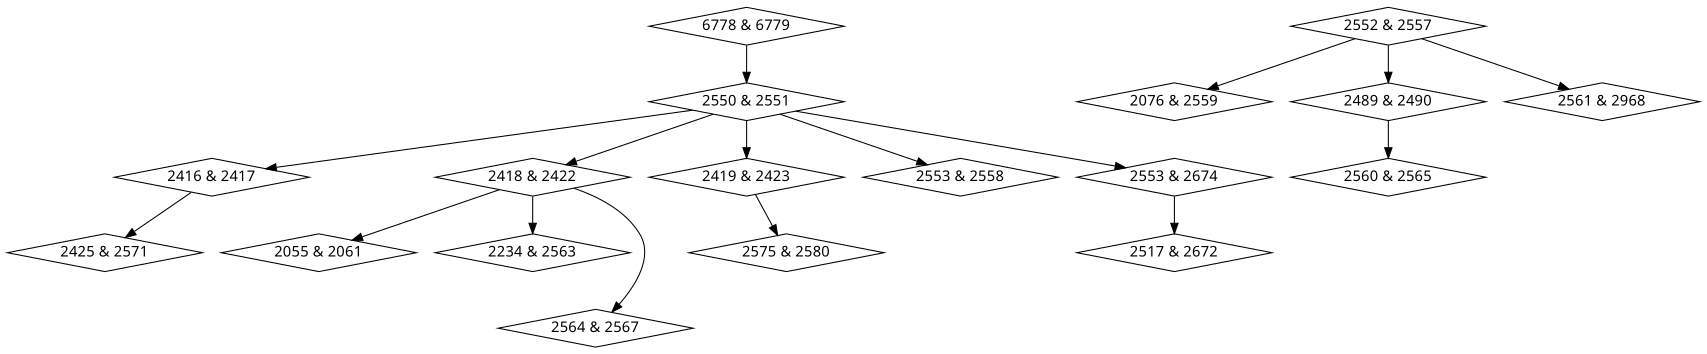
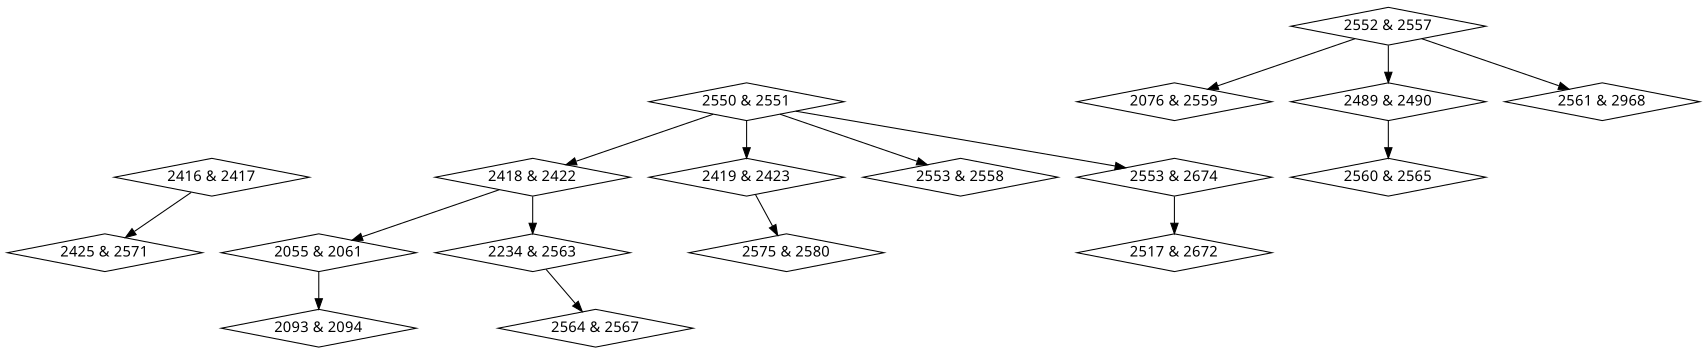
node "6778 & 6779": removed
edge "2550 & 2551" -> "2416 & 2417": removed
edge "2418 & 2422" -> "2564 & 2567": now "2234 & 2563" -> "2564 & 2567"
node "2093 & 2094": added
